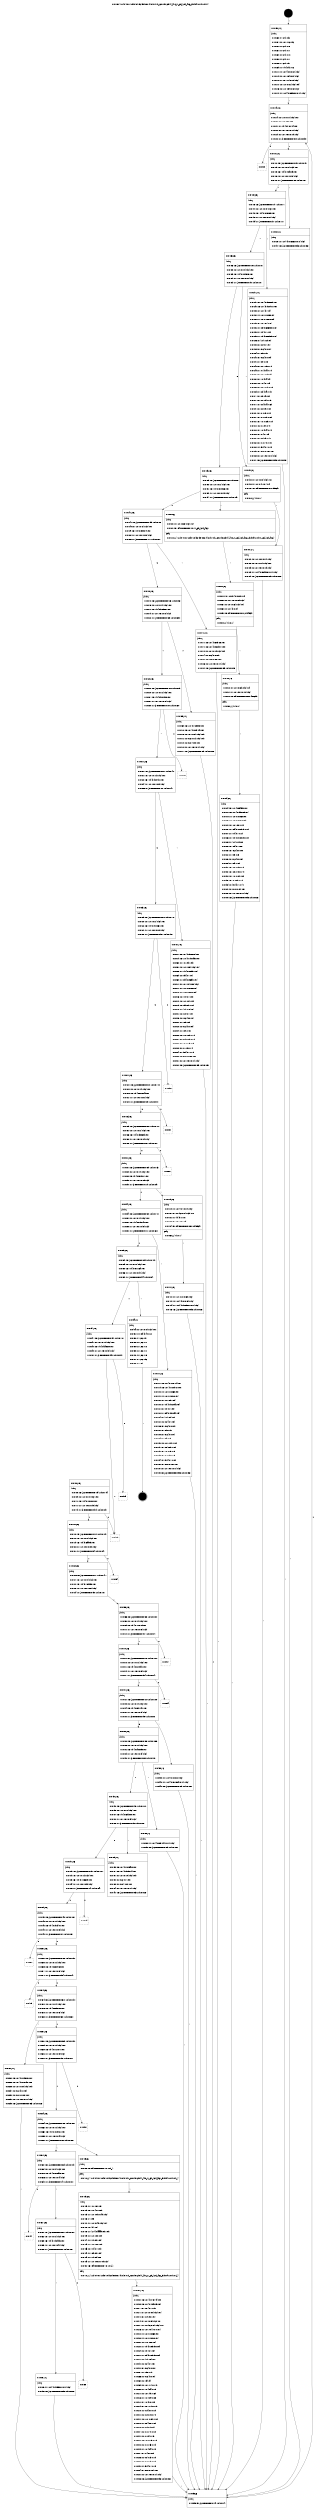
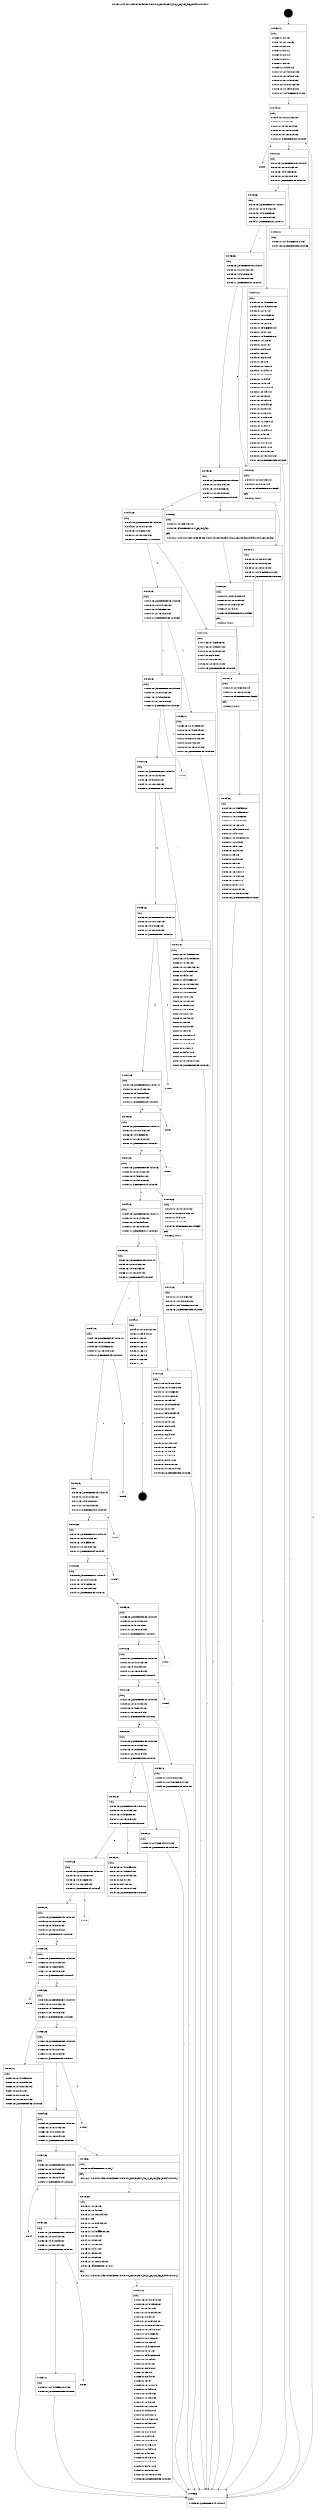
edge "0x4013f1 [25]" -> "0x401b7b": now "0x4013f1 [25]" -> "0x40140a [25]"
